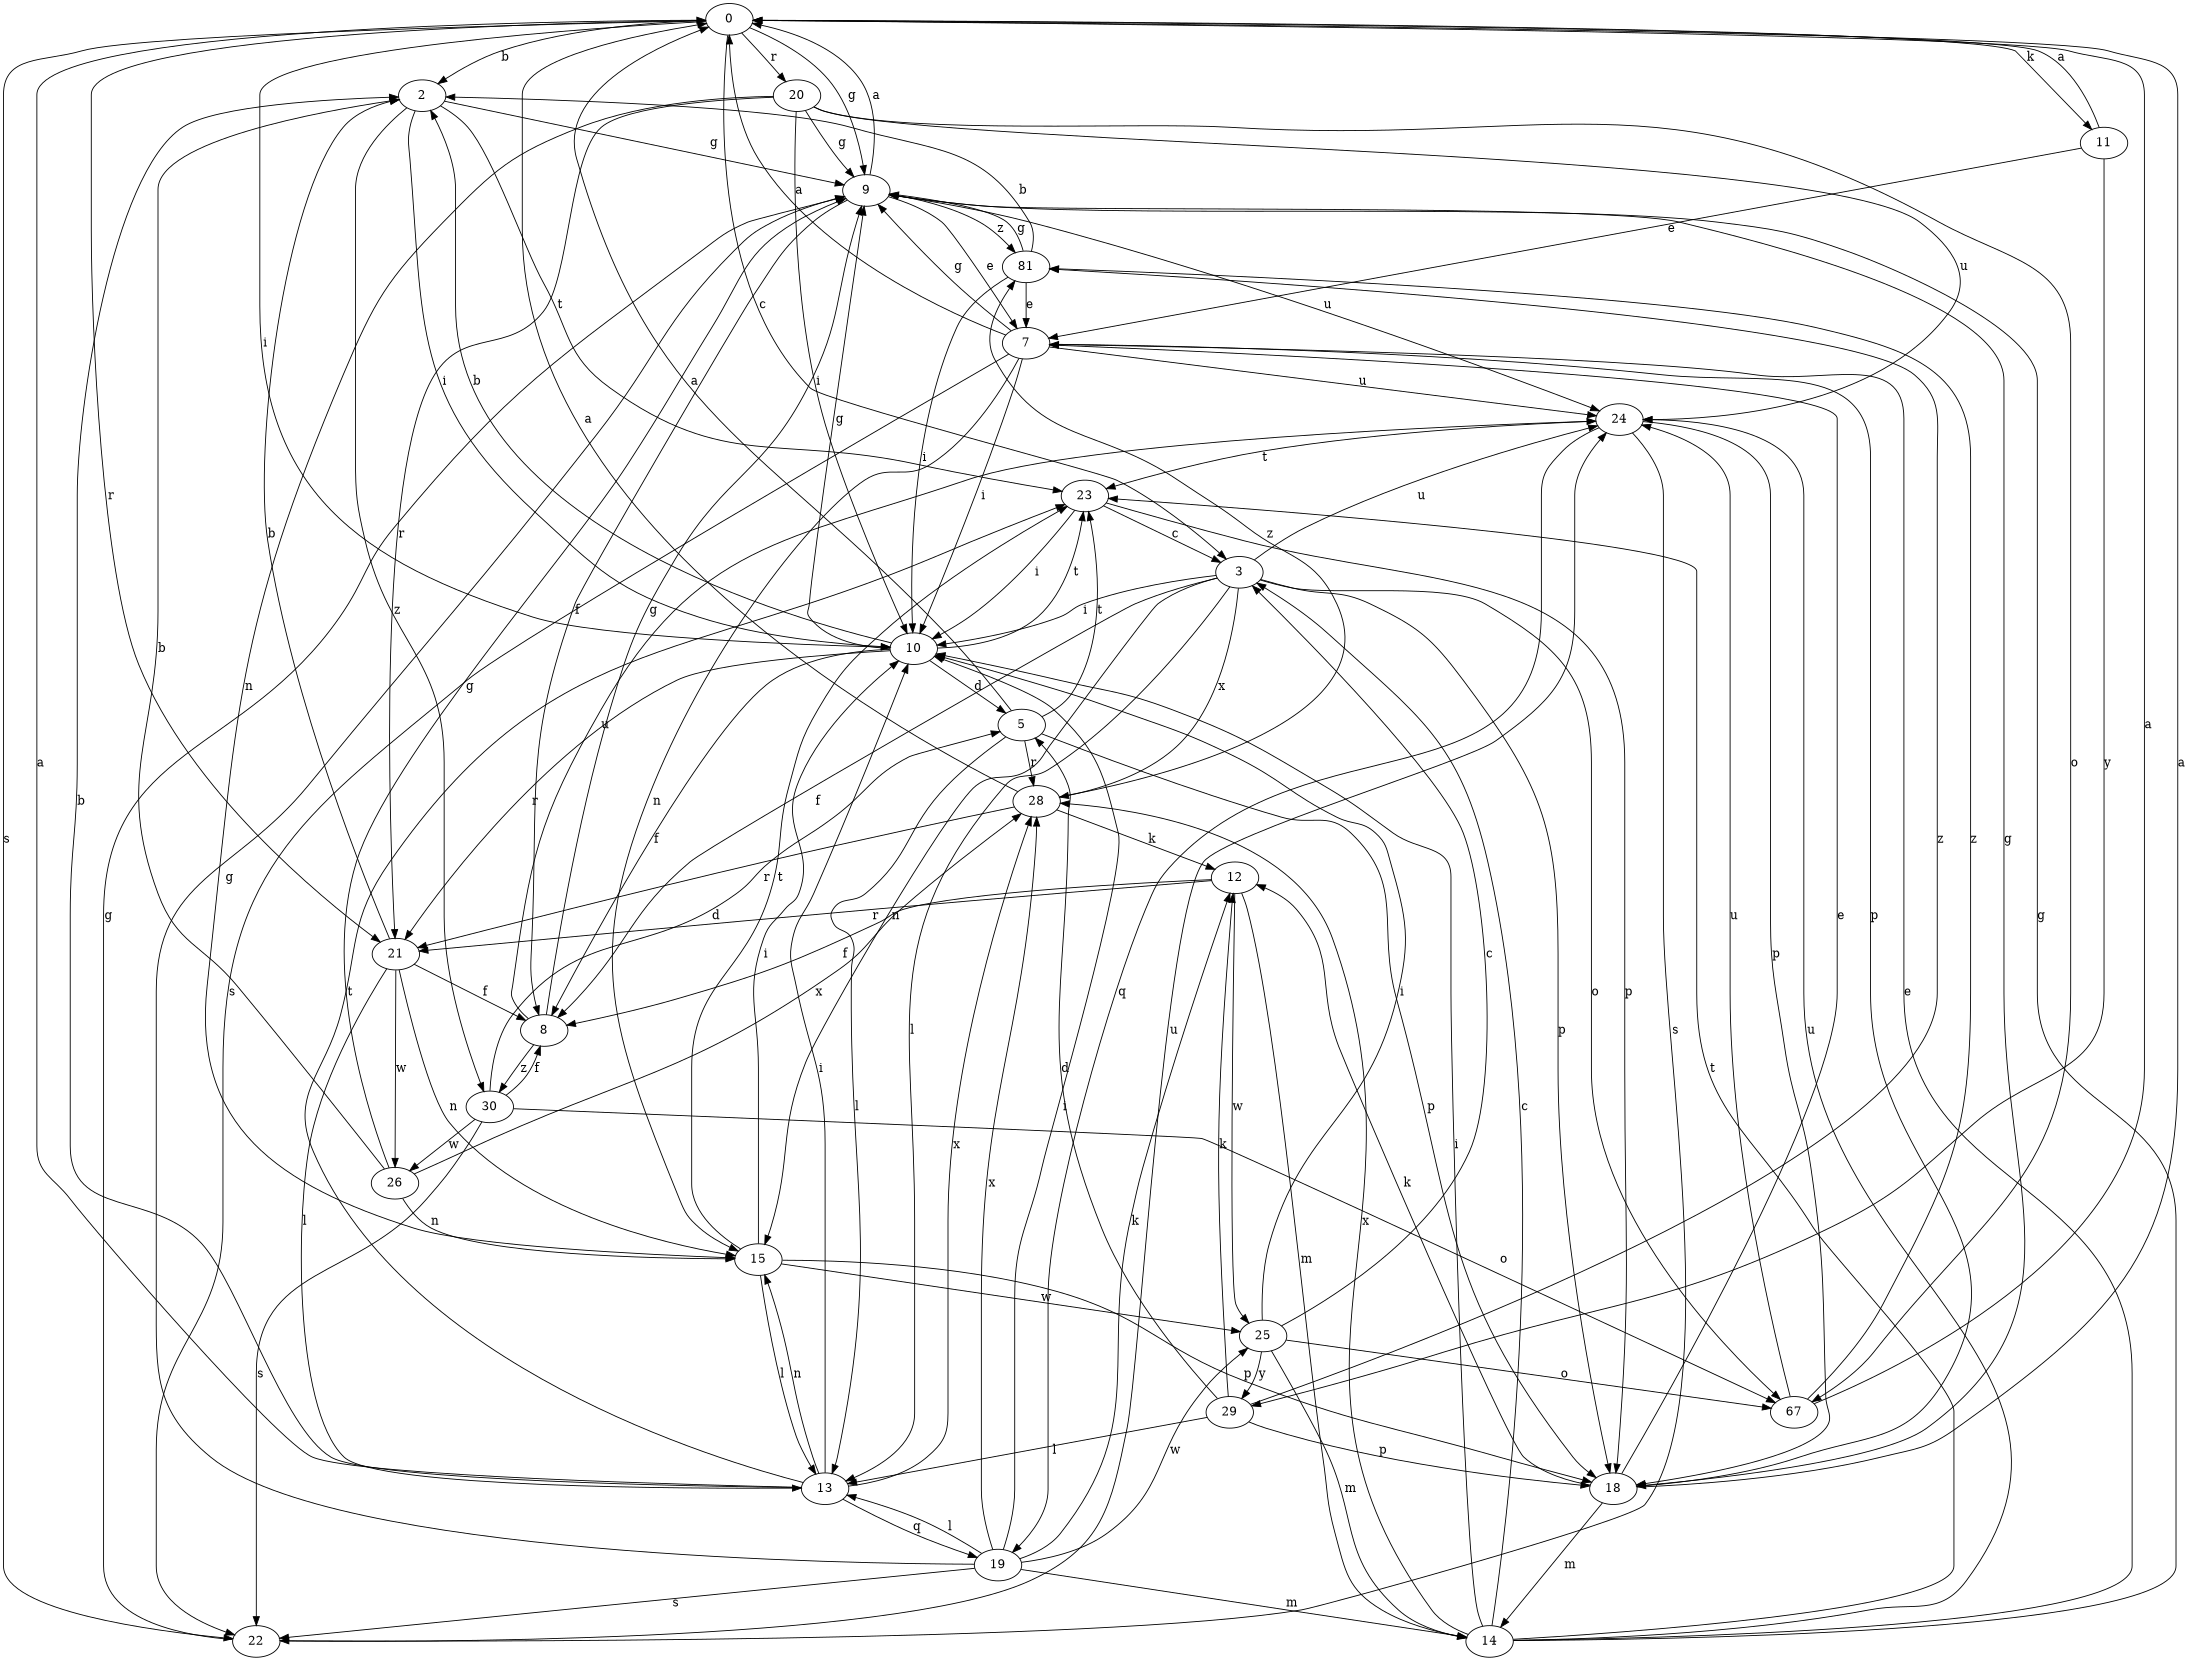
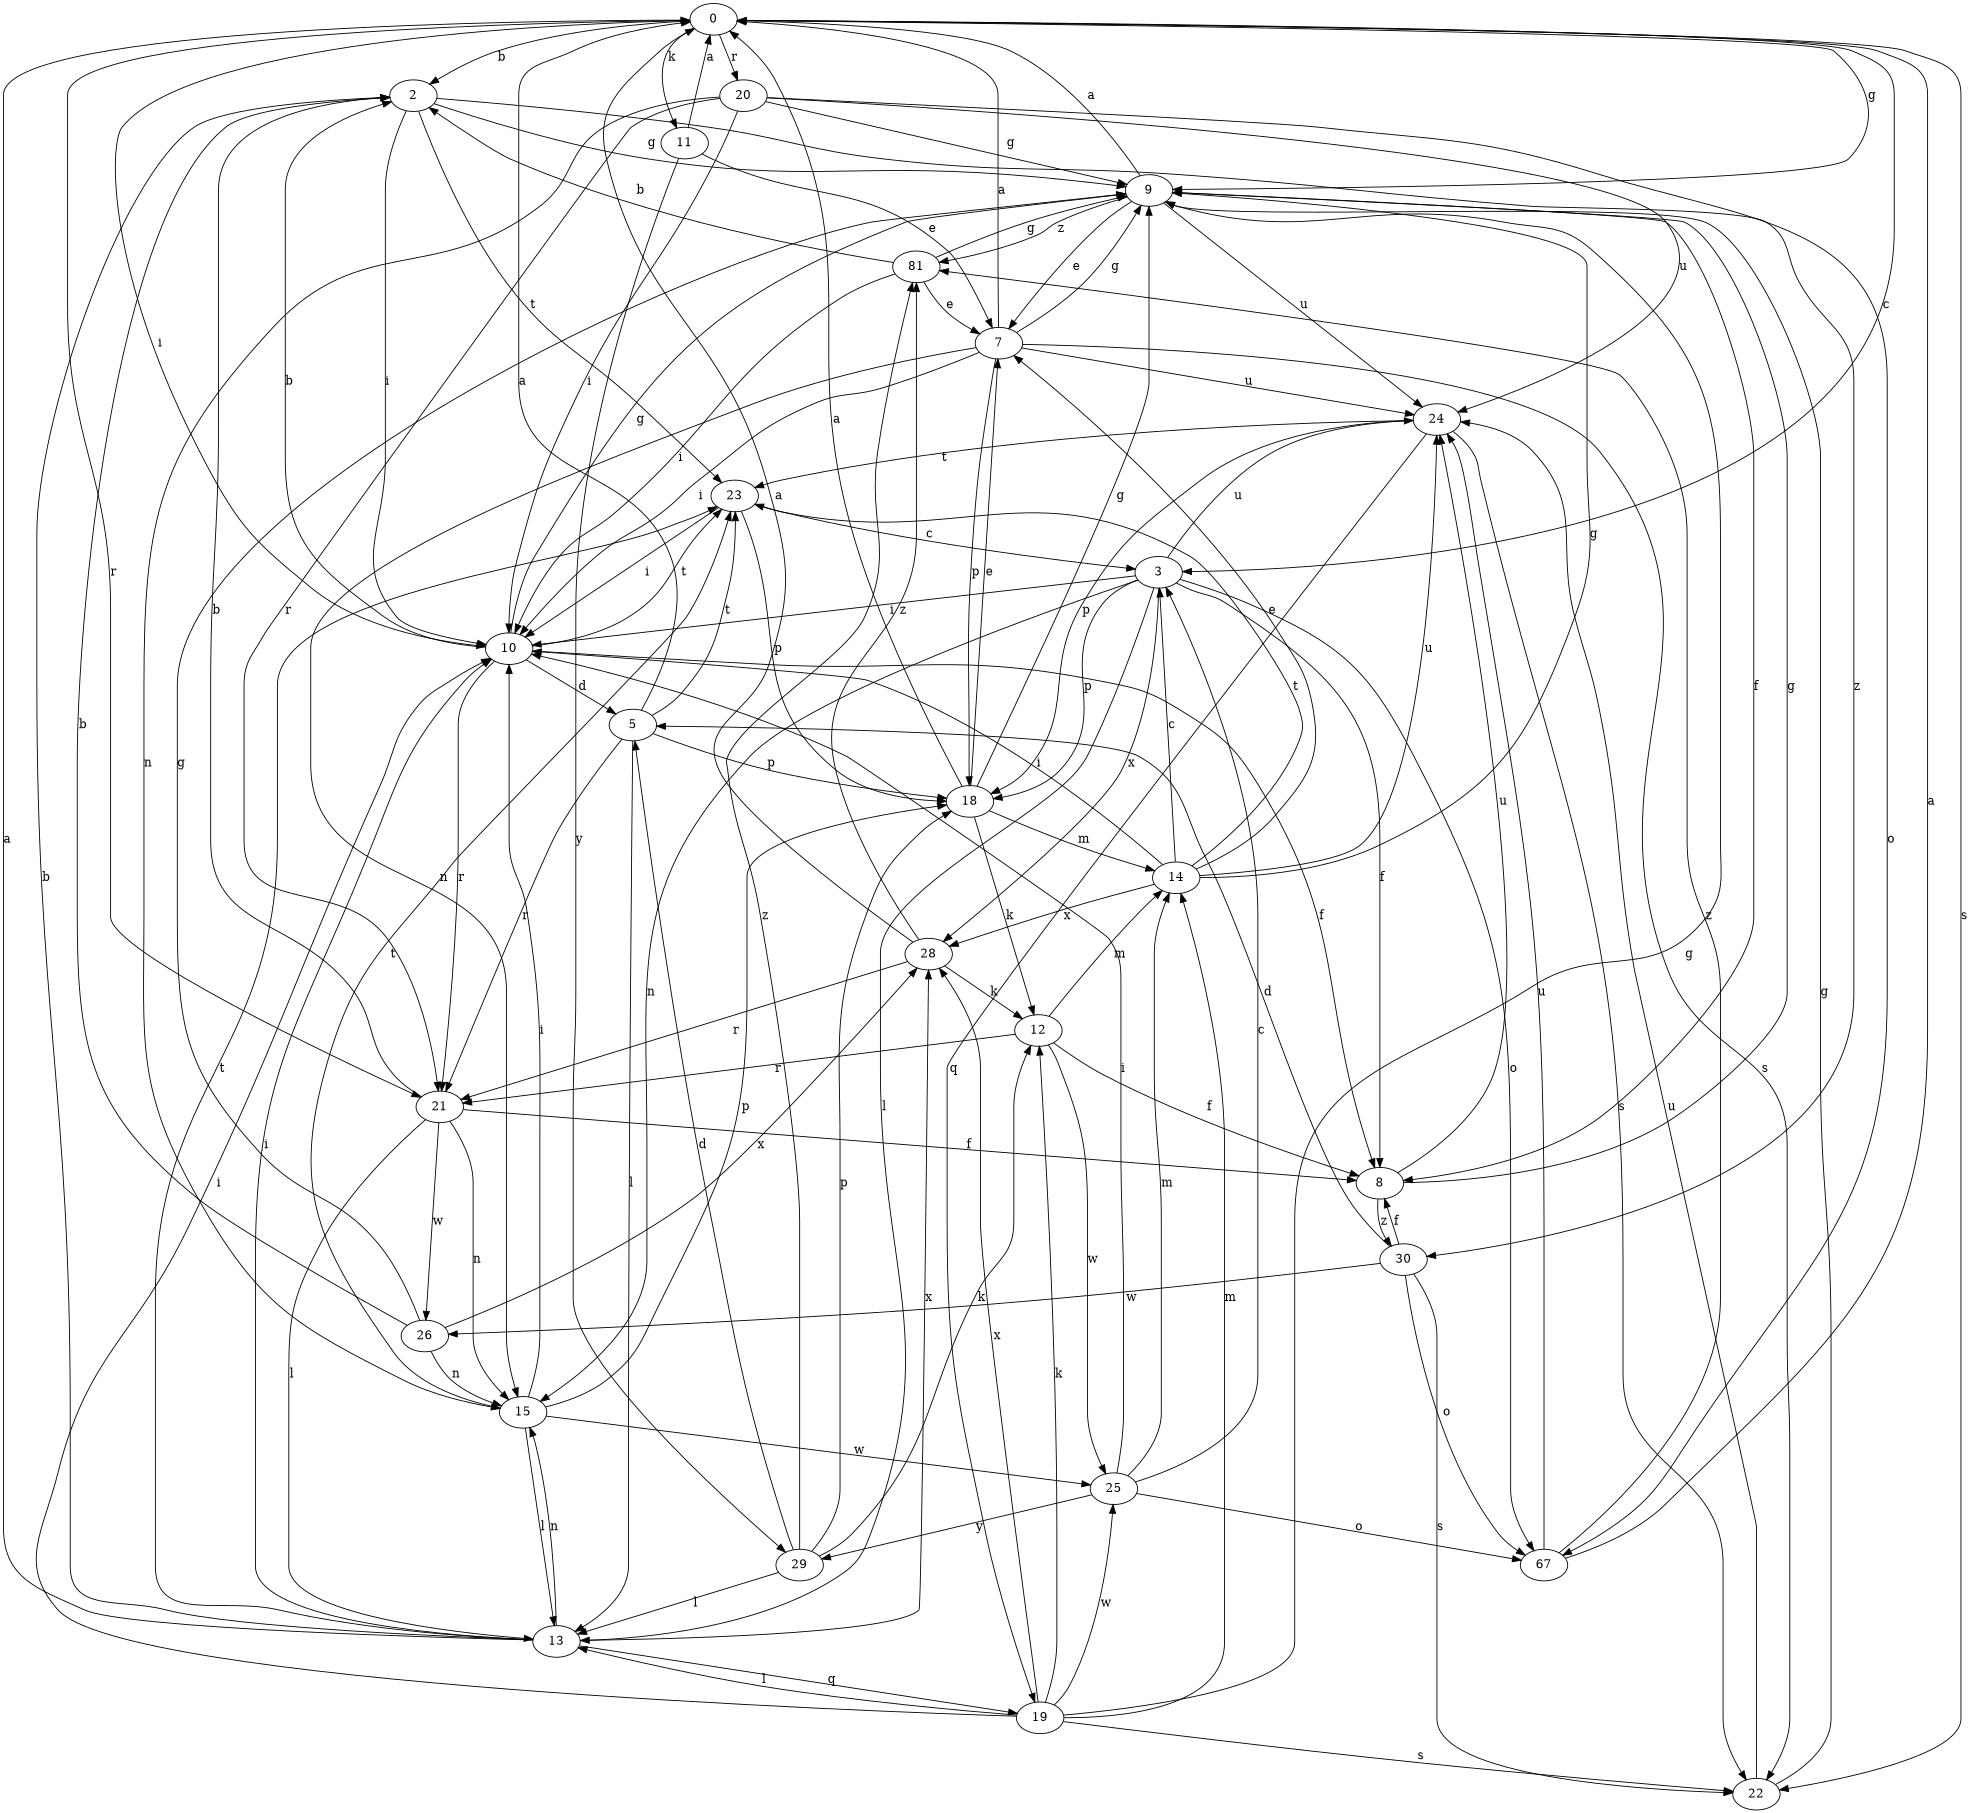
edge "5" -> "28": now "5" -> "21"
